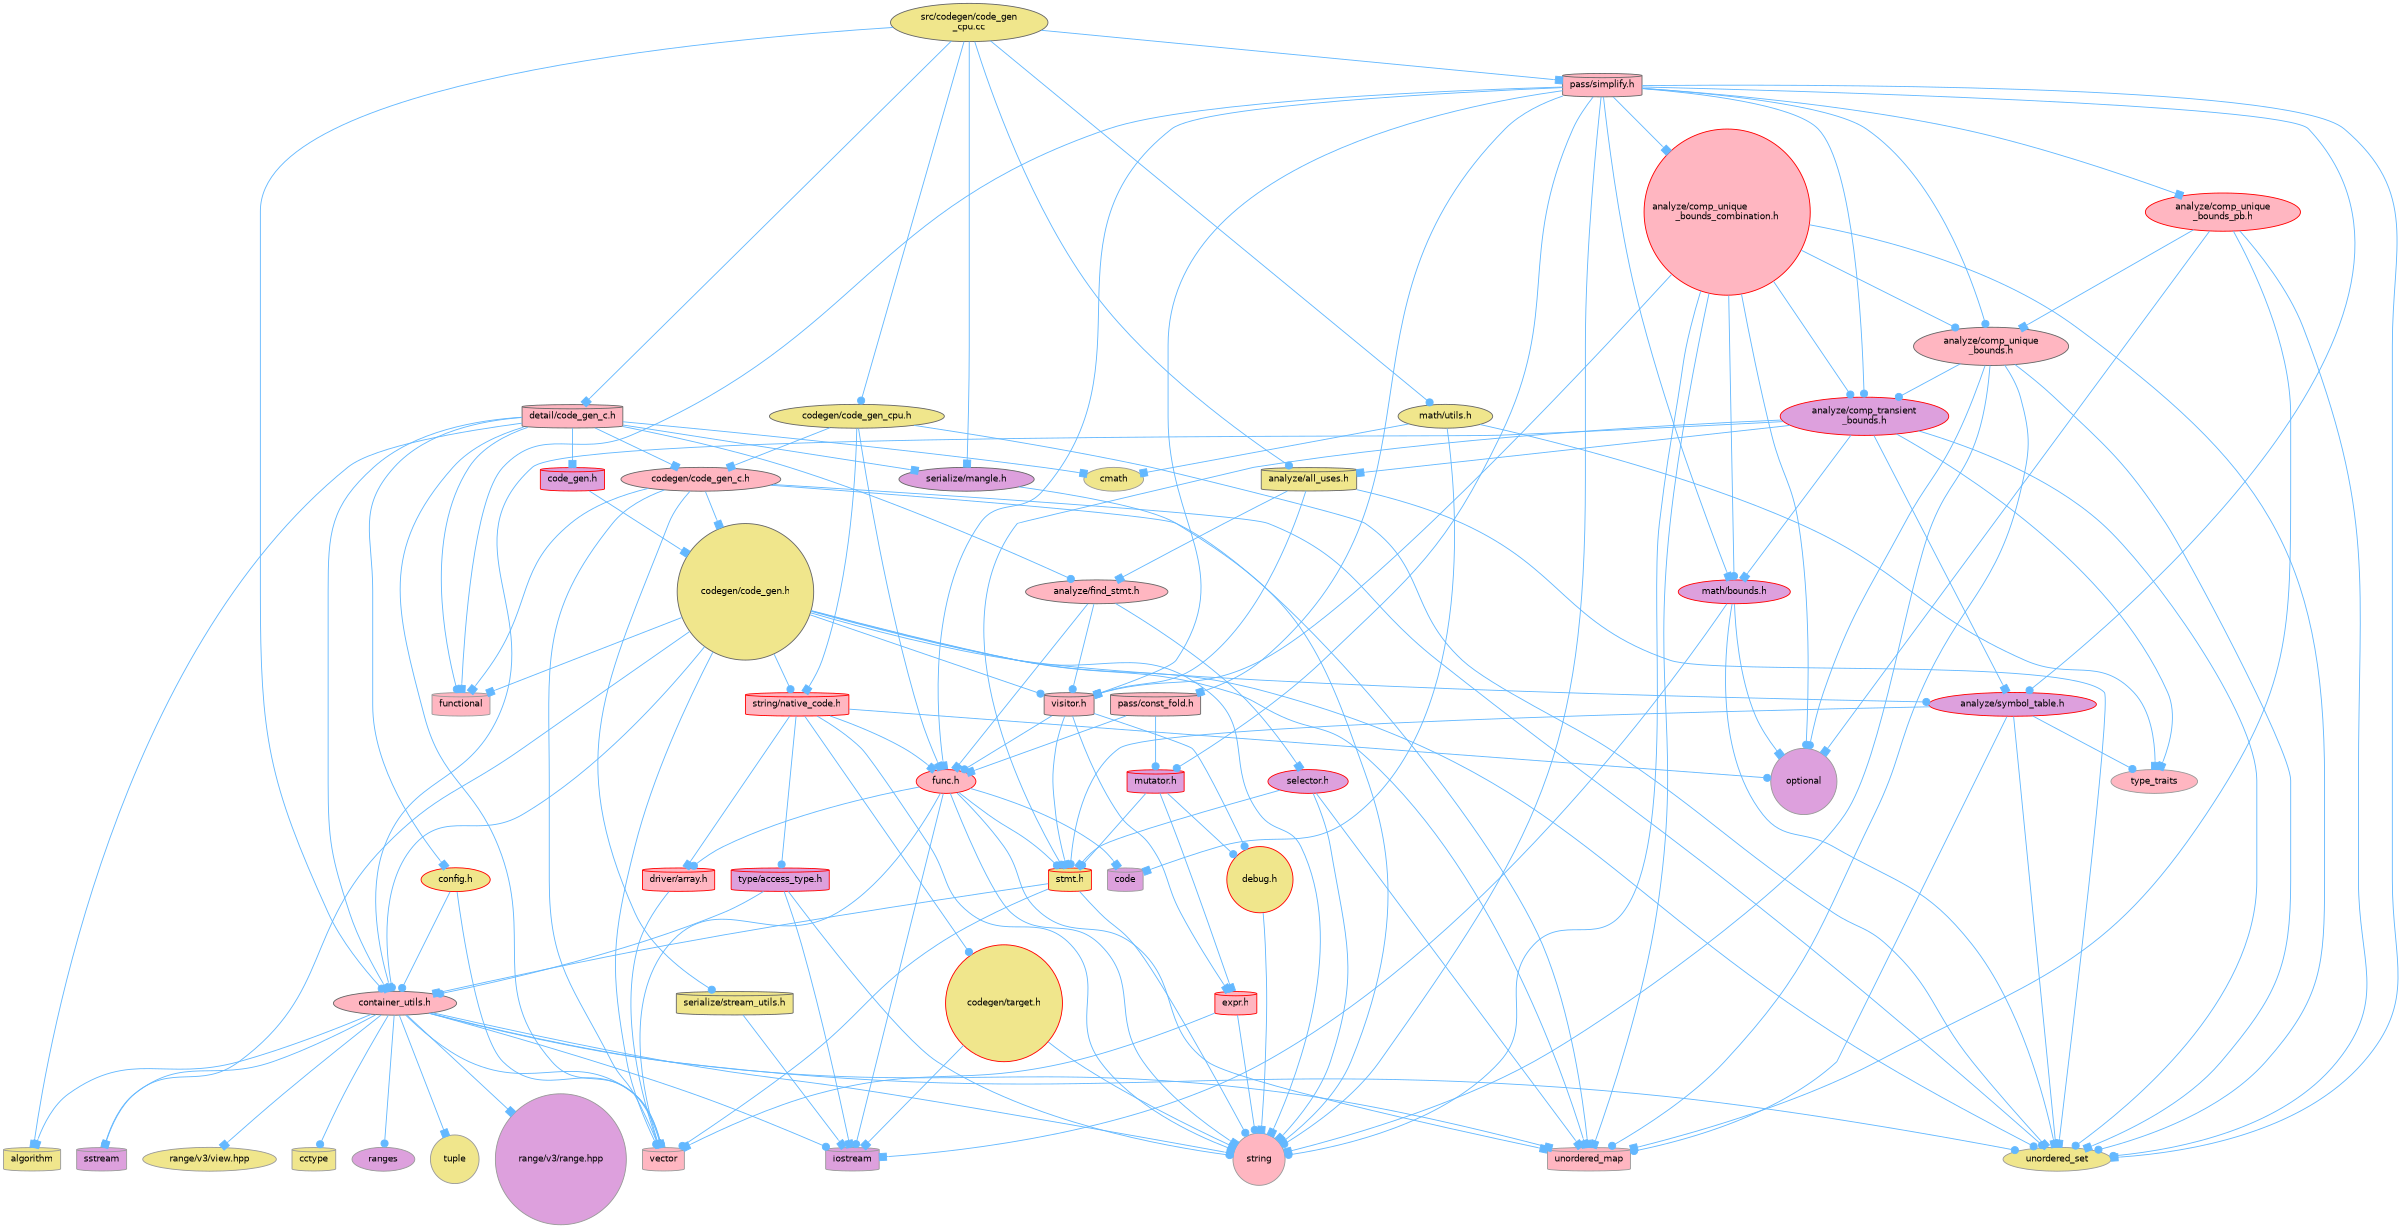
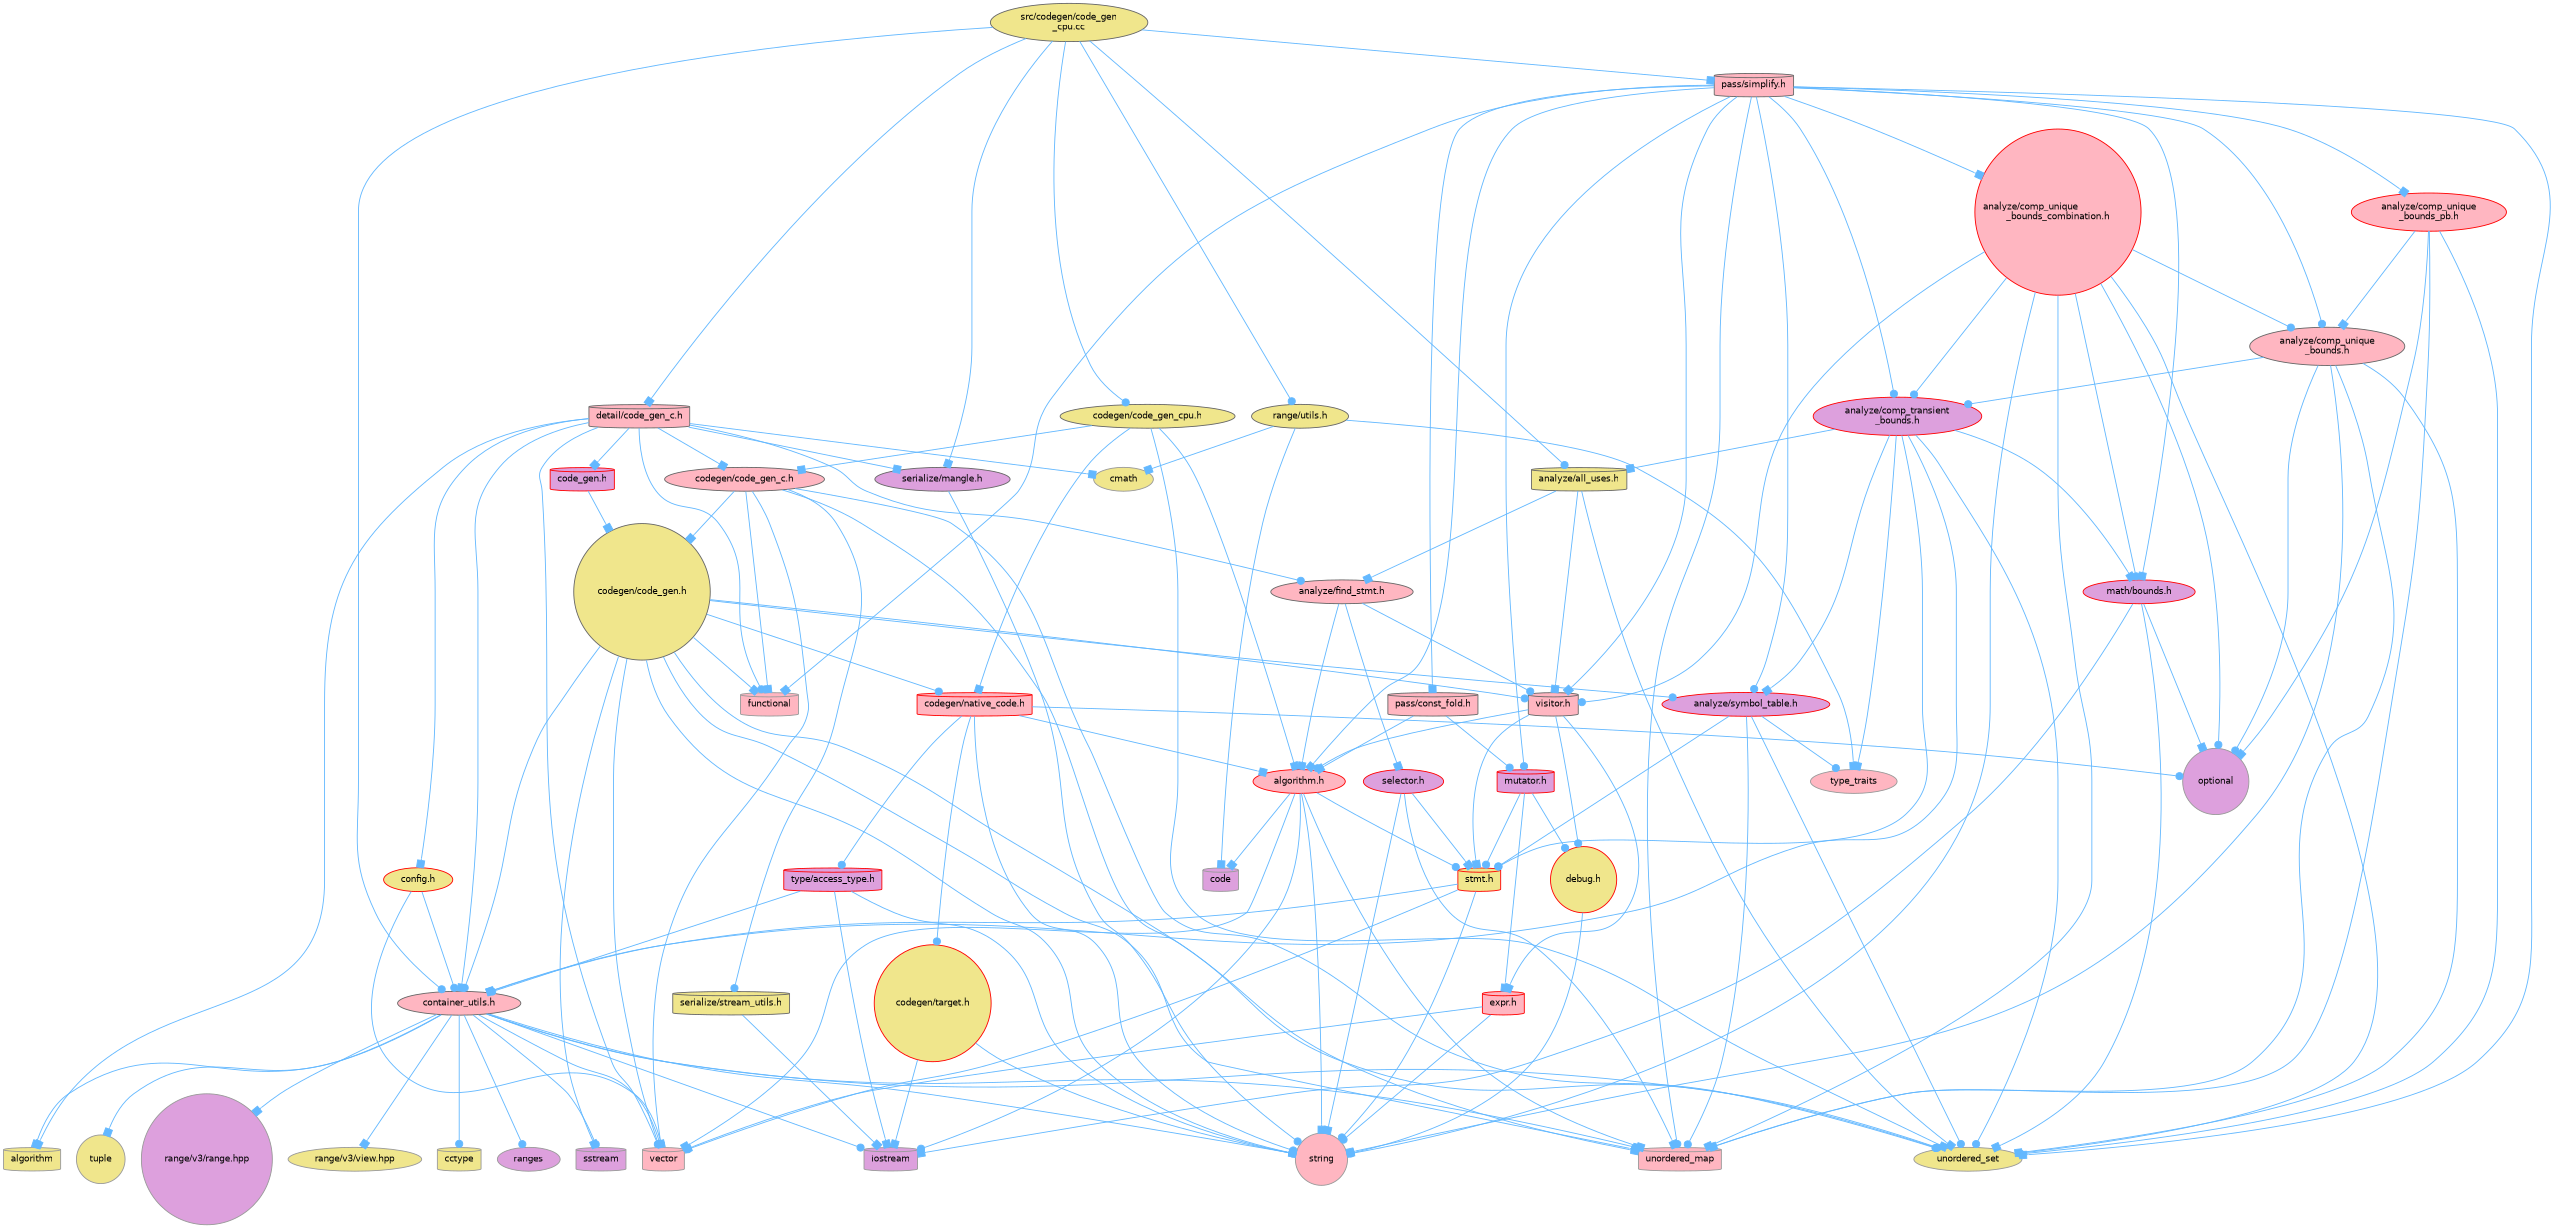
node "math/utils.h": label "math/utils.h" -> "range/utils.h"
edge "pass/simplify.h" -> "string": now "pass/simplify.h" -> "unordered_map"
node "string/native_code.h": label "string/native_code.h" -> "codegen/native_code.h"
node "func.h": label "func.h" -> "algorithm.h"
node "driver/array.h": removed
